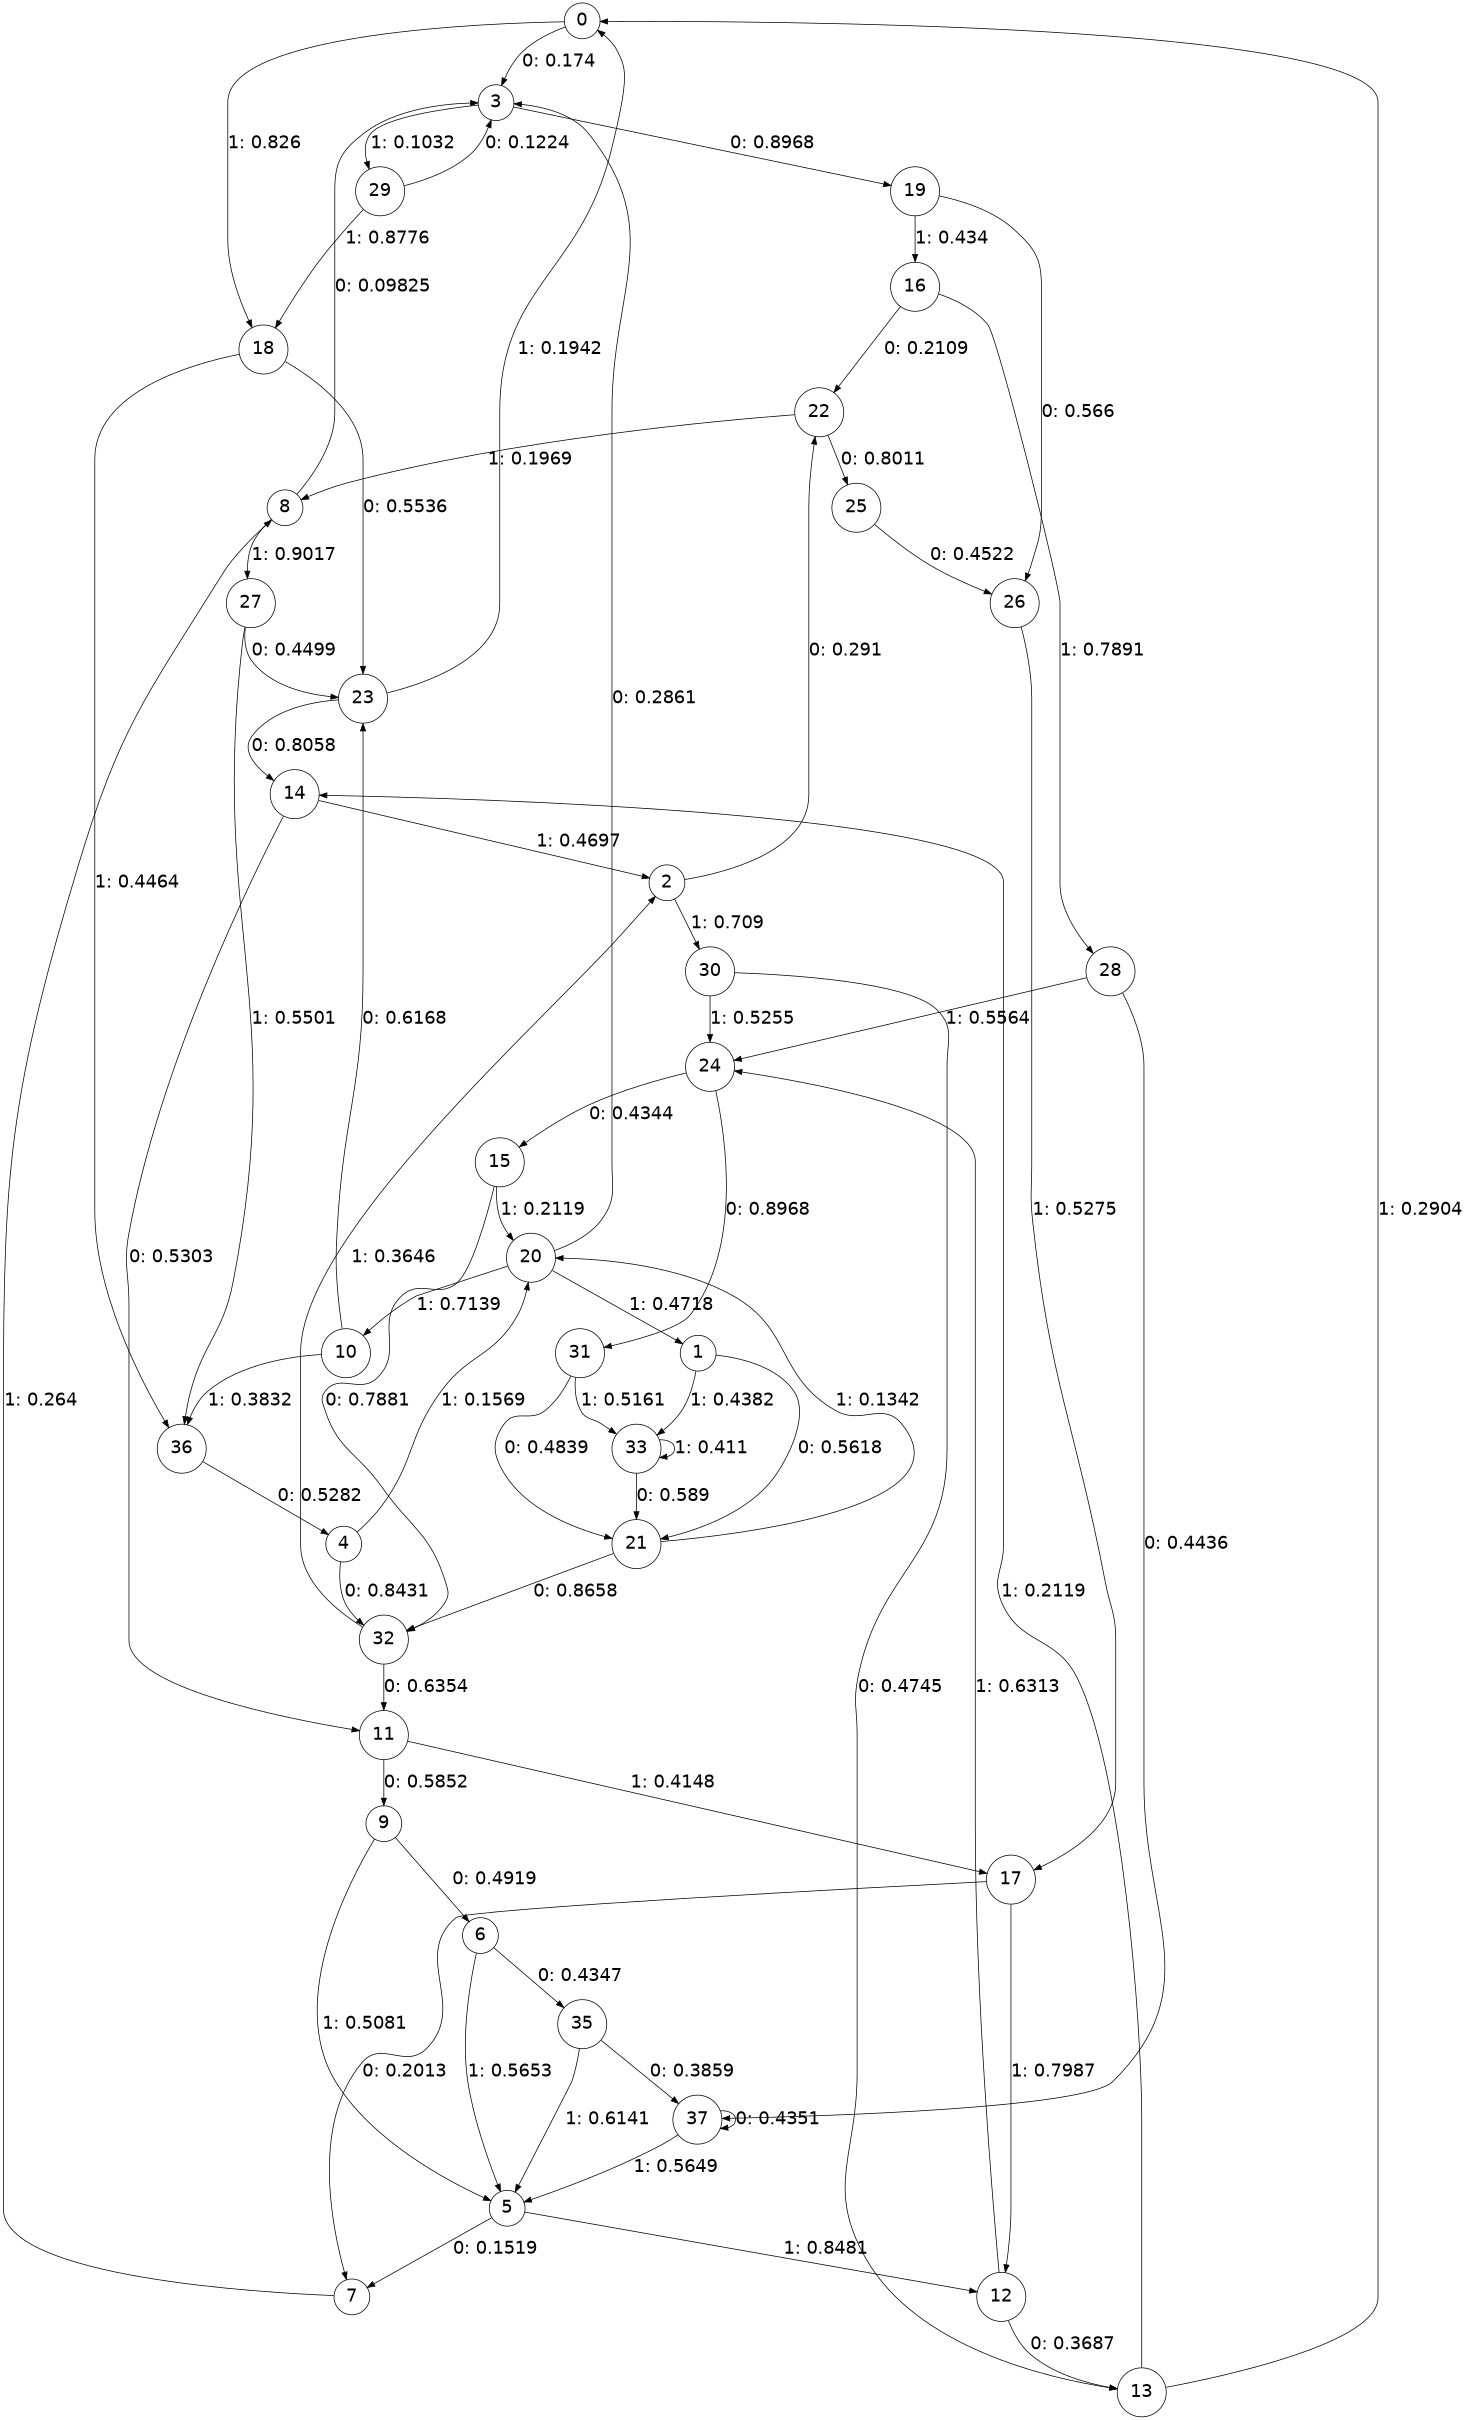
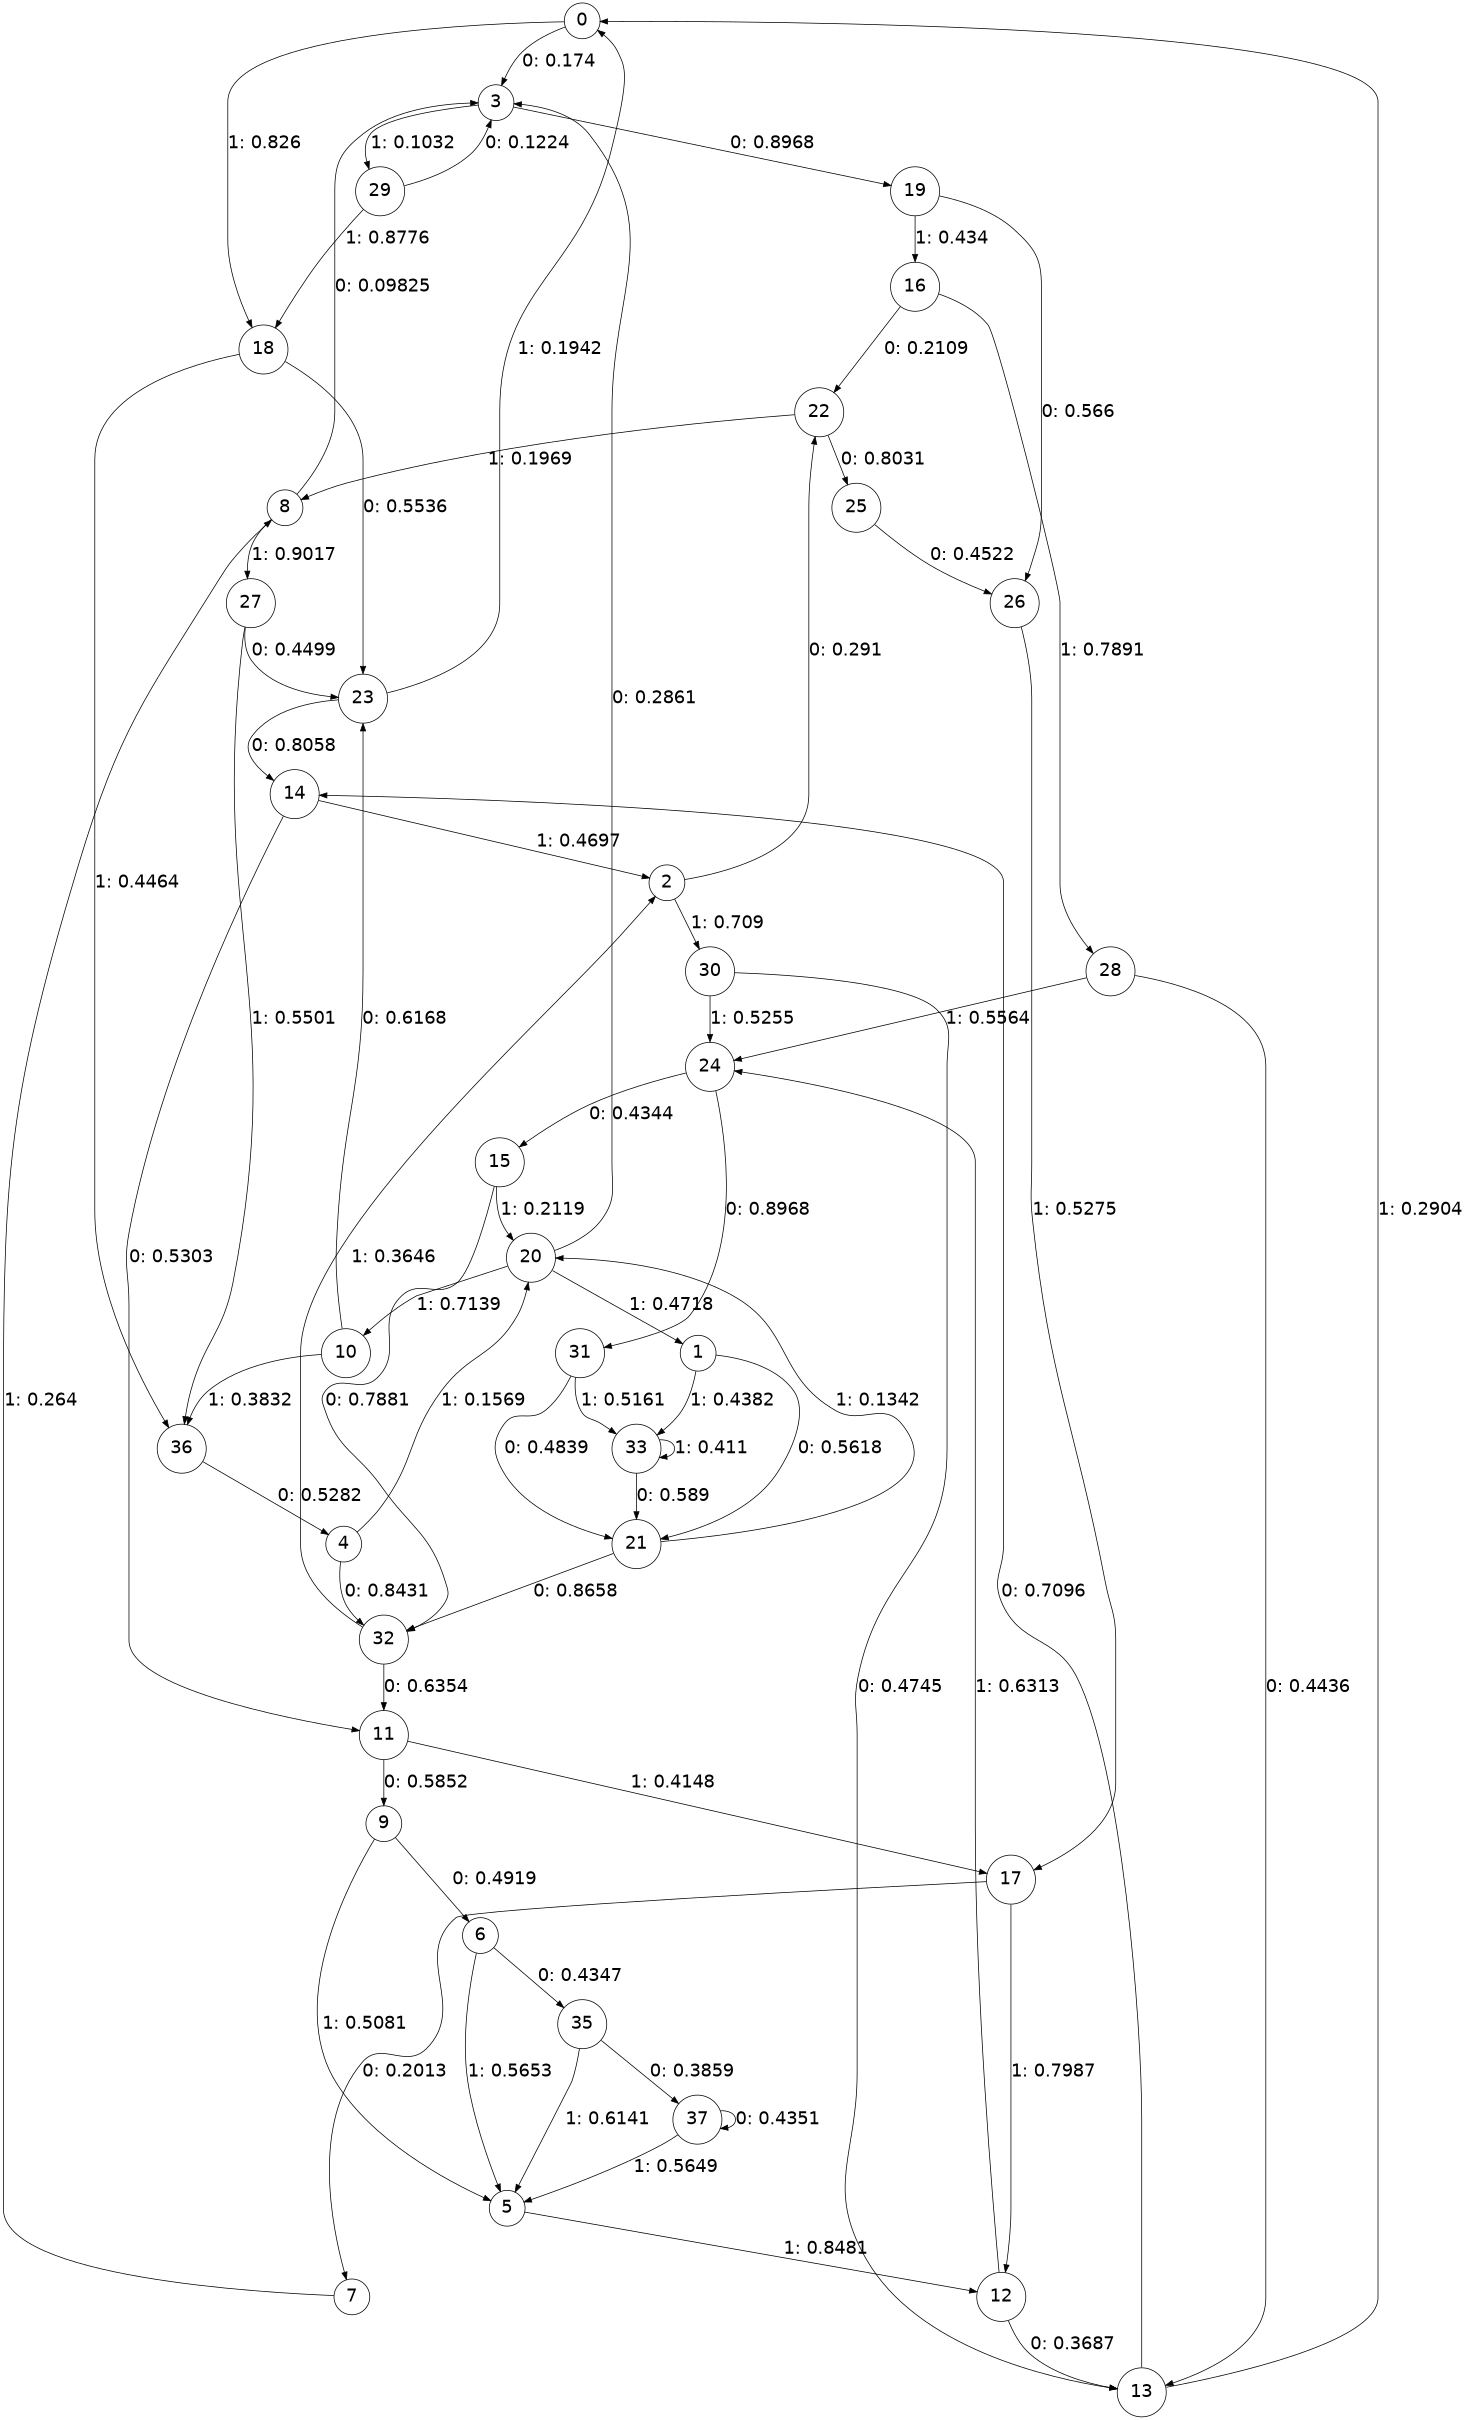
edge "22" -> "25": label "0: 0.8011   " -> "0: 0.8031   "
edge "13" -> "14": label "1: 0.2119   " -> "0: 0.7096   "
edge "28" -> "37": now "28" -> "13"
edge "5" -> "7": removed, label "0: 0.1519"
